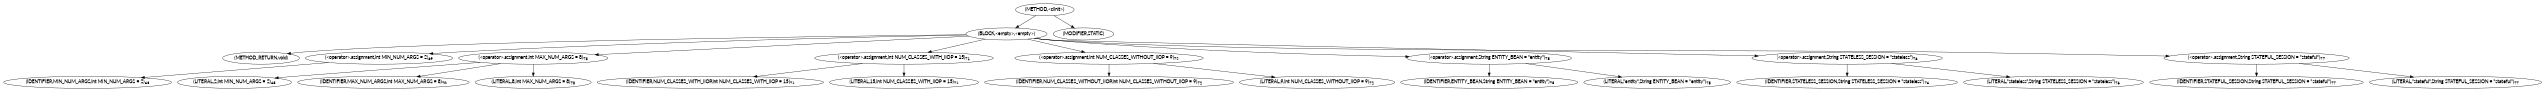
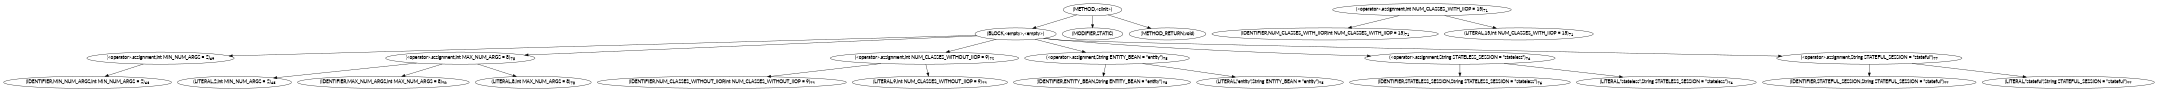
edge "(BLOCK,<empty>,<empty>)" -> "(METHOD_RETURN,void)": now "(METHOD,<clinit>)" -> "(METHOD_RETURN,void)"
edge "(BLOCK,<empty>,<empty>)" -> "(<operator>.assignment,int NUM_CLASSES_WITH_IIOP = 15)": removed
